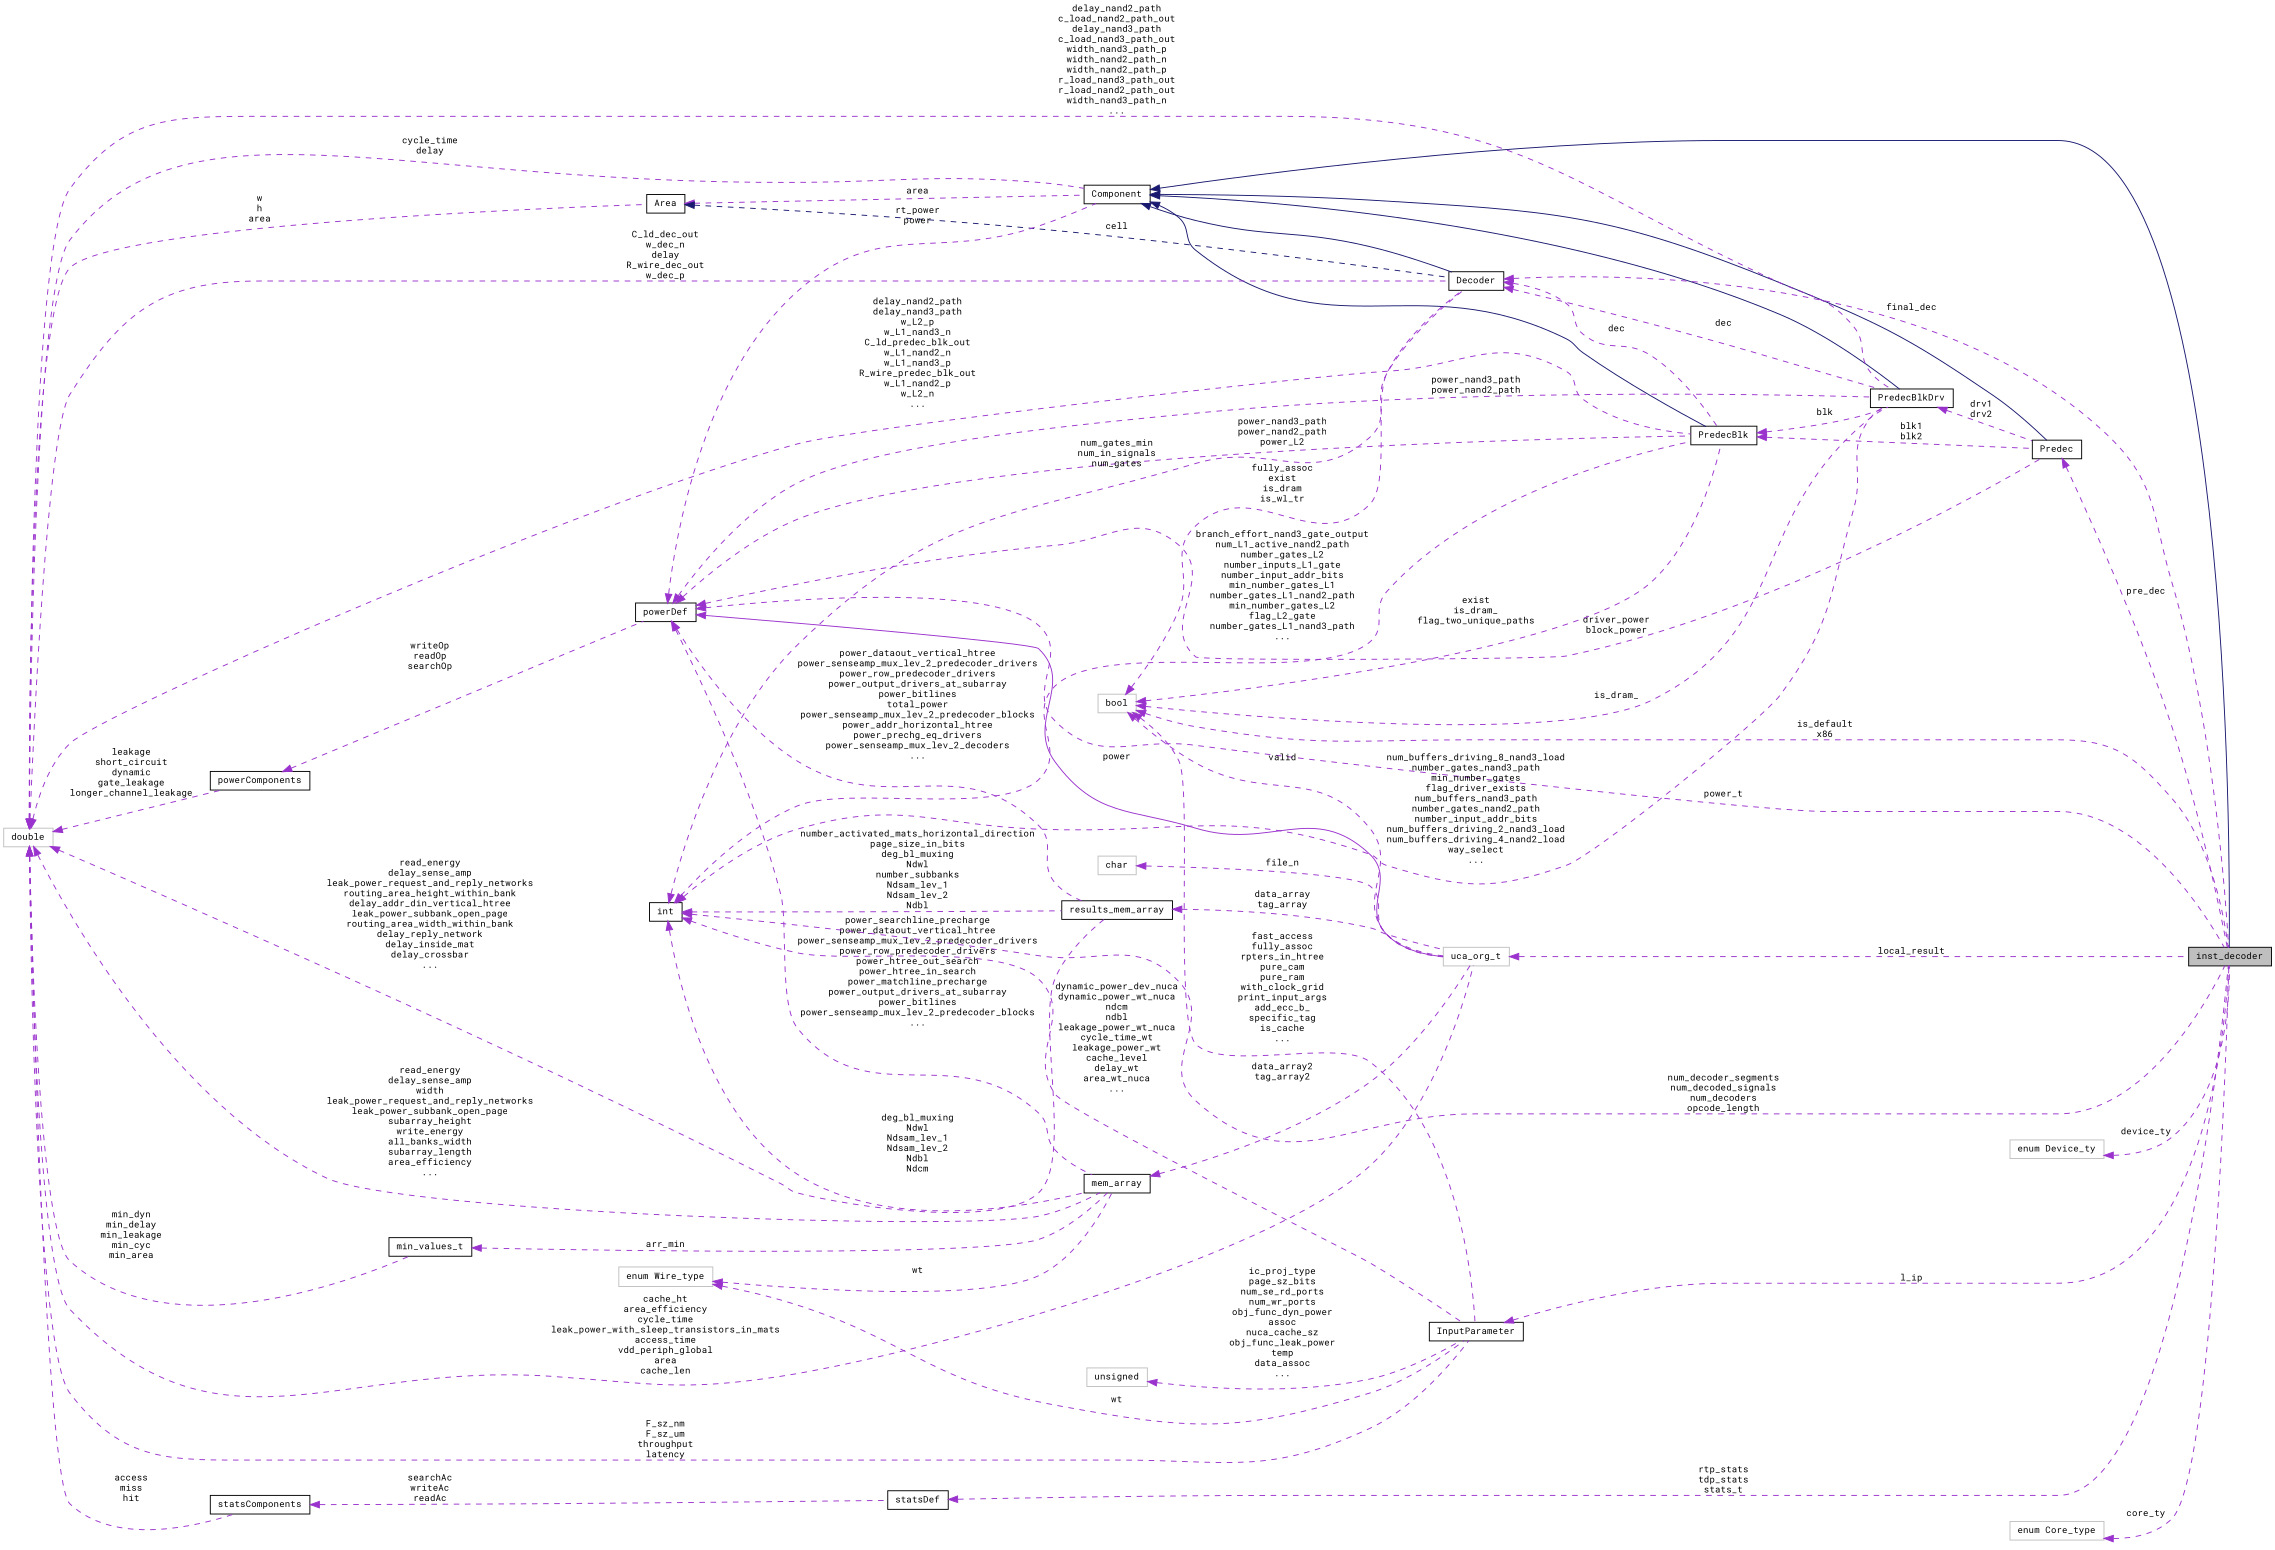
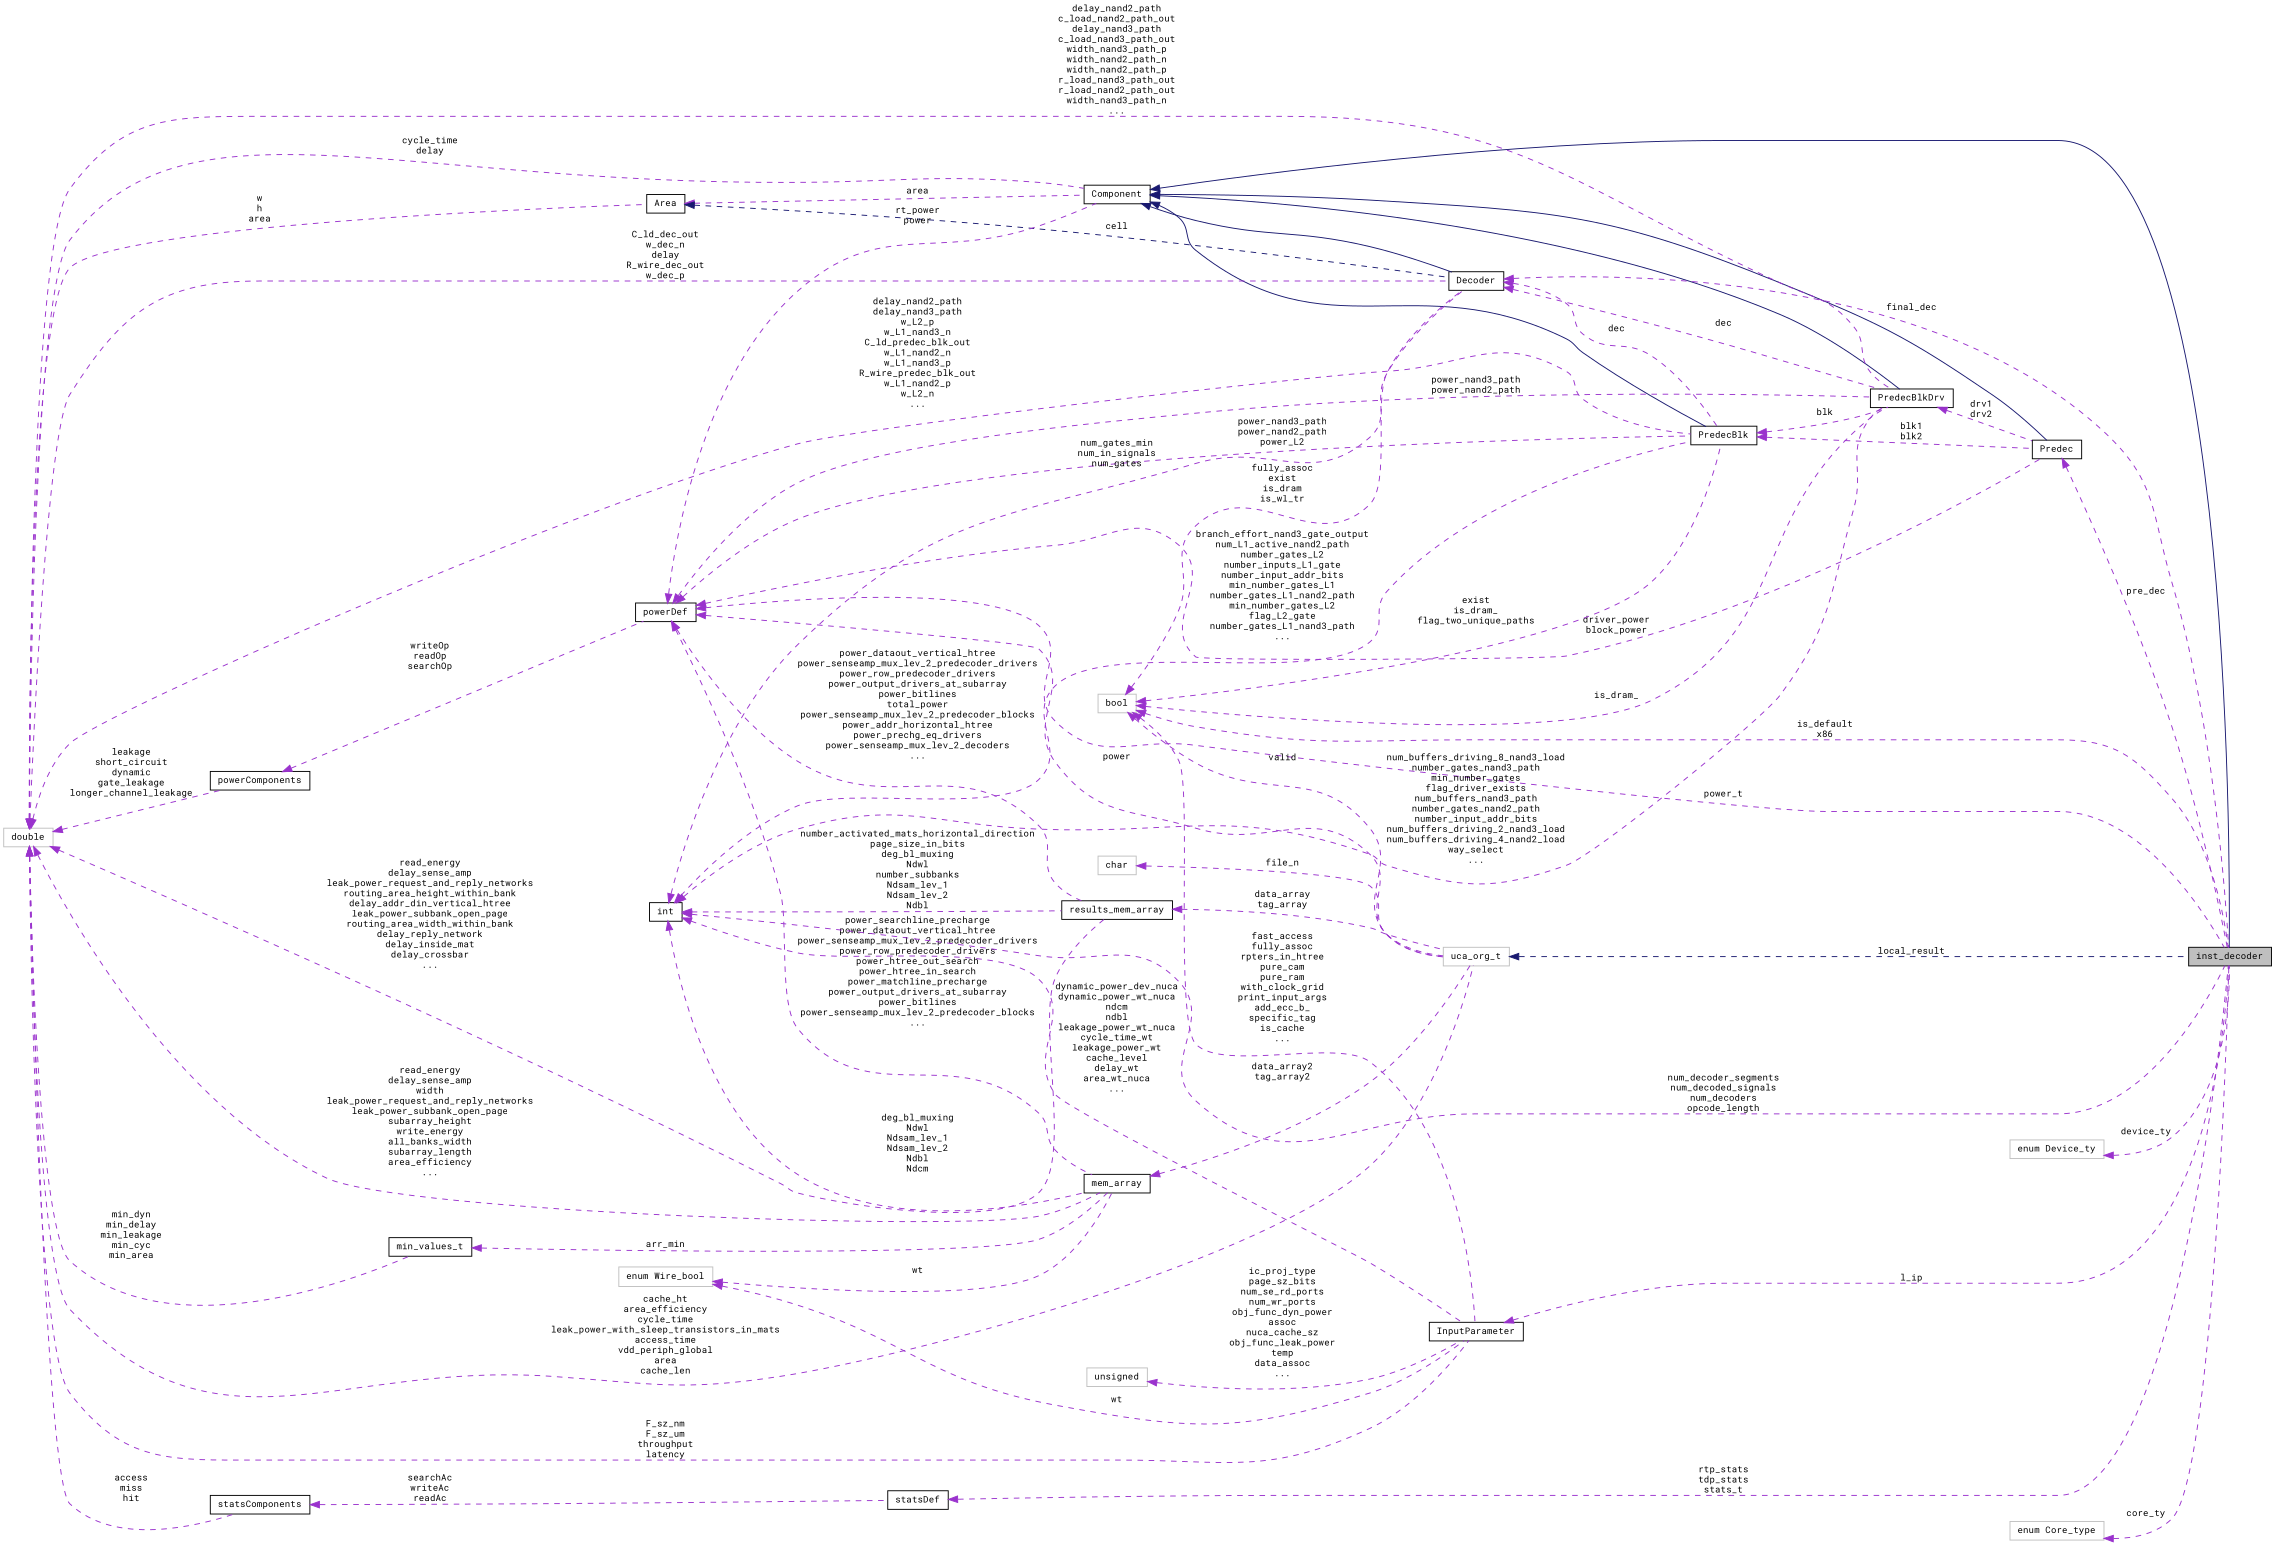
edge "uca_org_t" -> "powerDef": style solid -> dashed
edge "inst_decoder" -> "uca_org_t": color darkorchid3 -> midnightblue
node "enum Wire_type": label "enum Wire_type" -> "enum Wire_bool"
